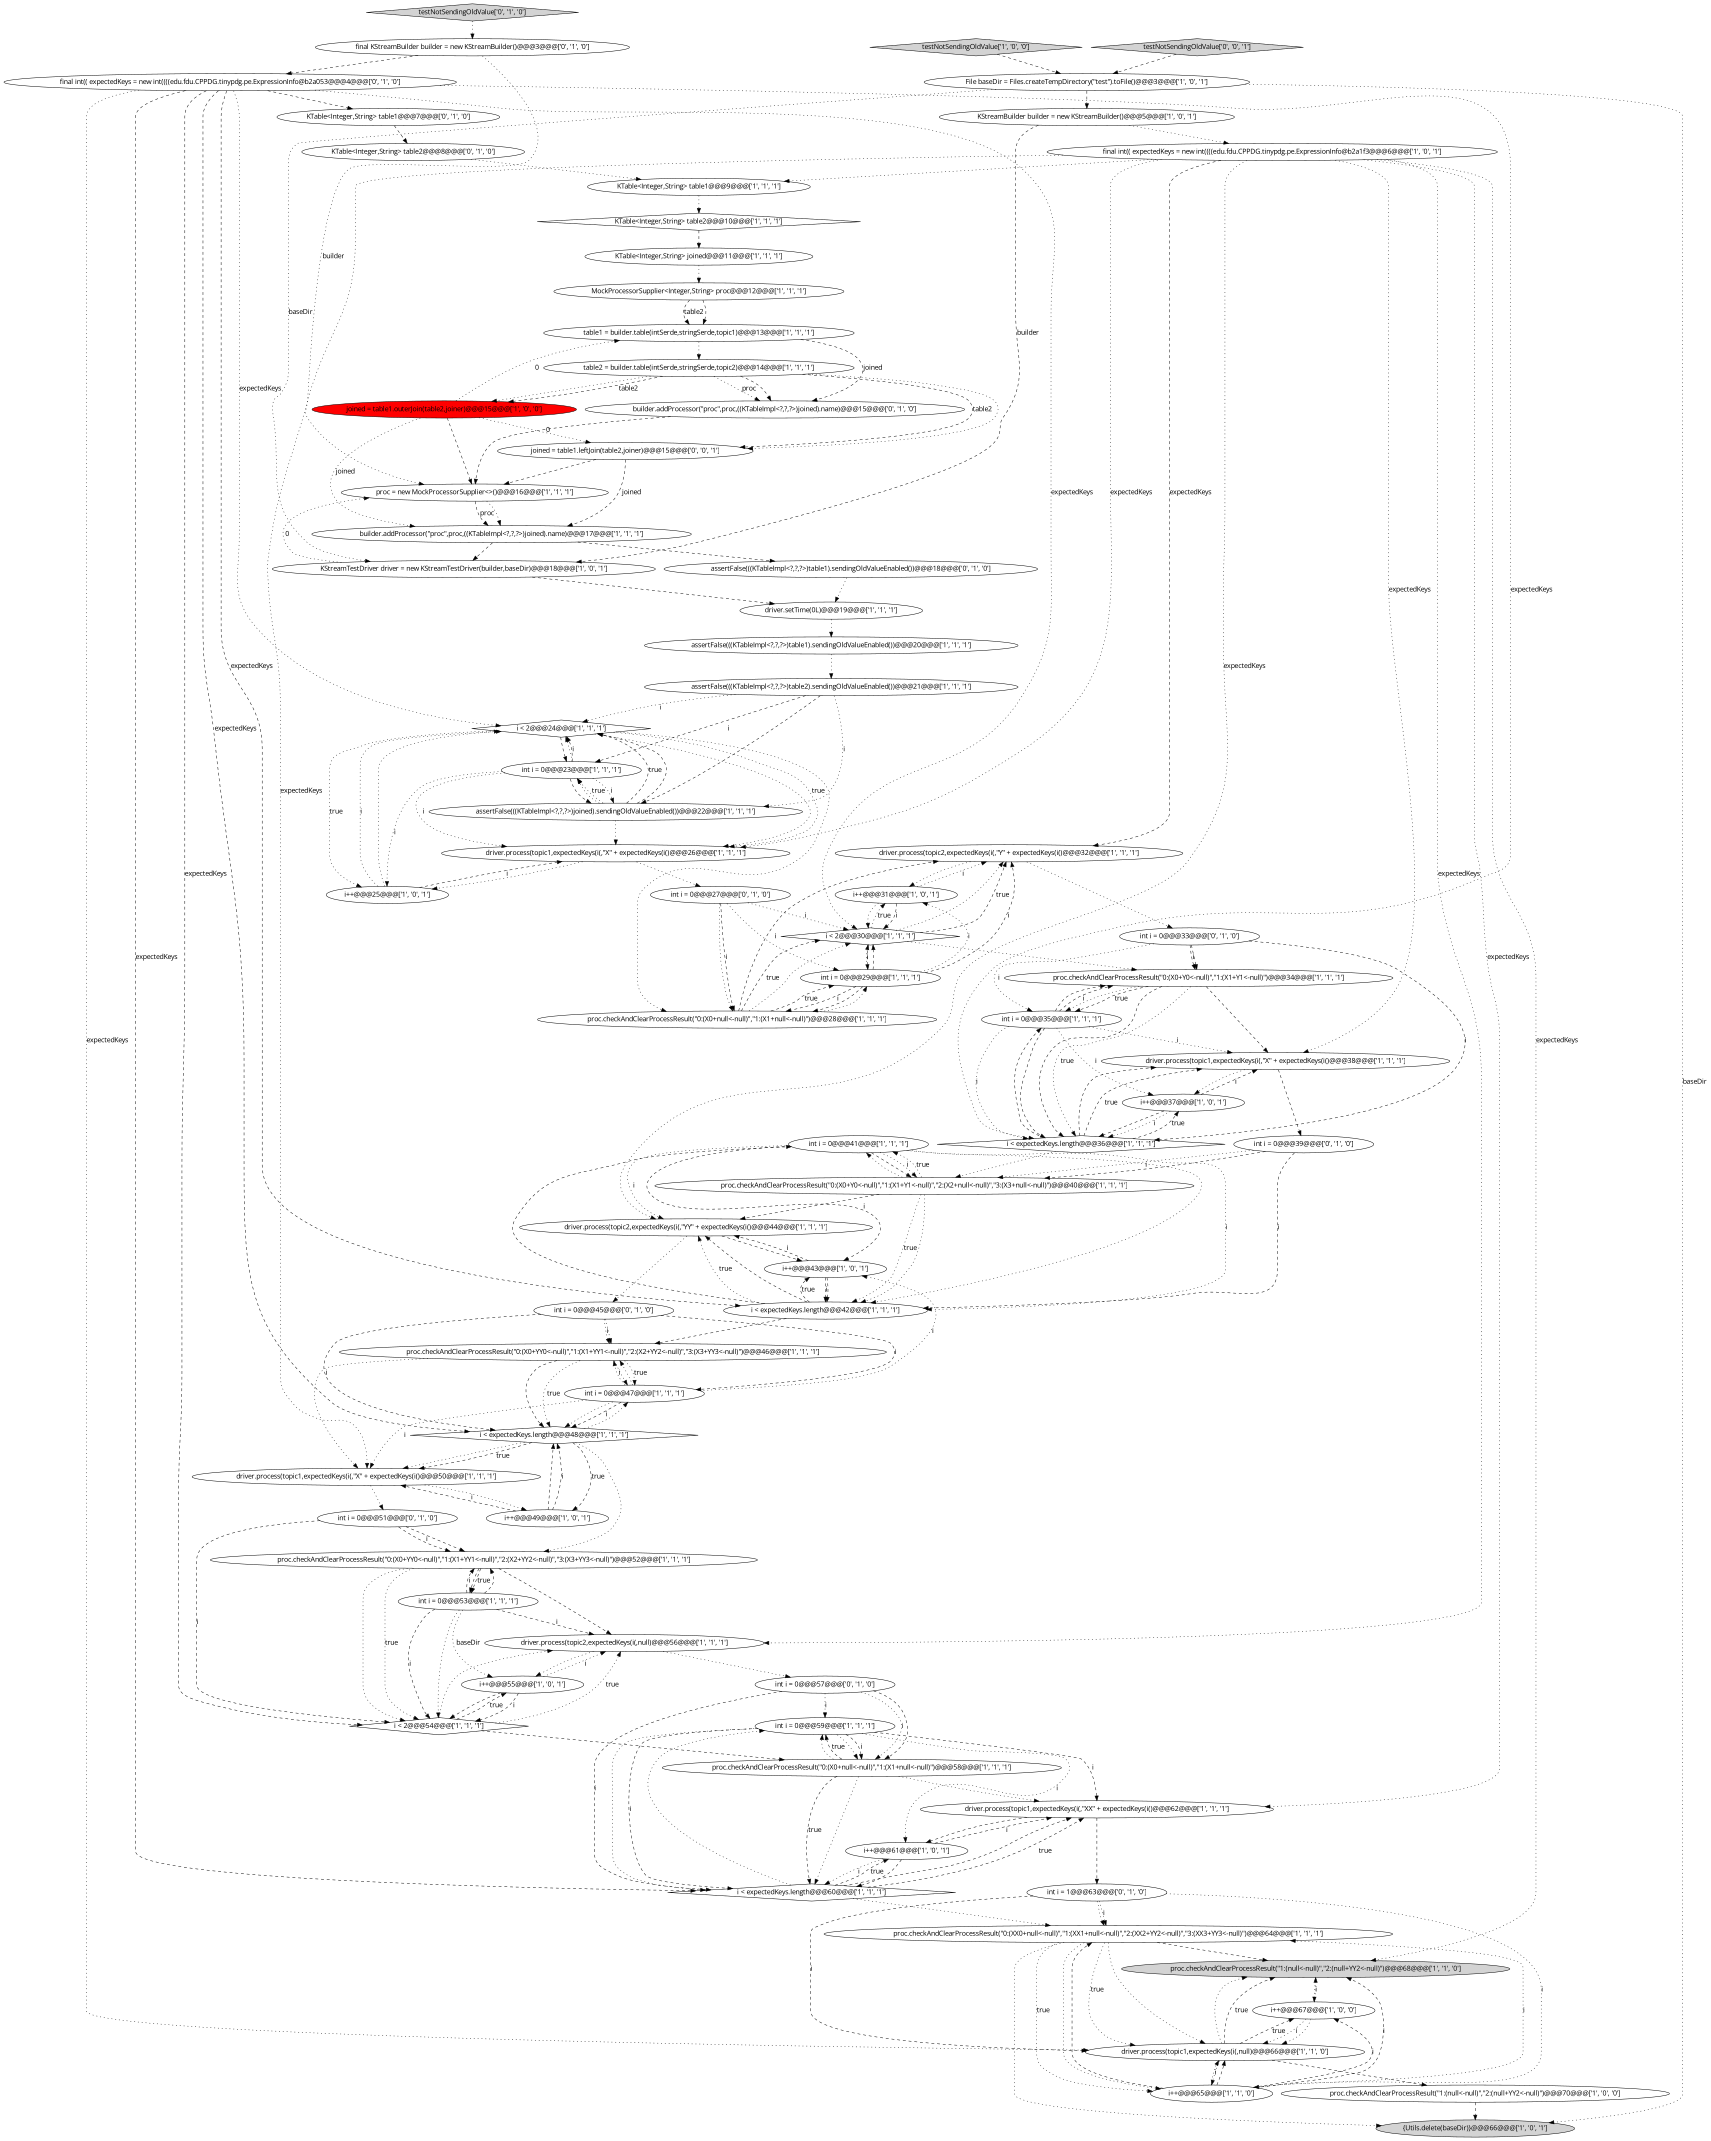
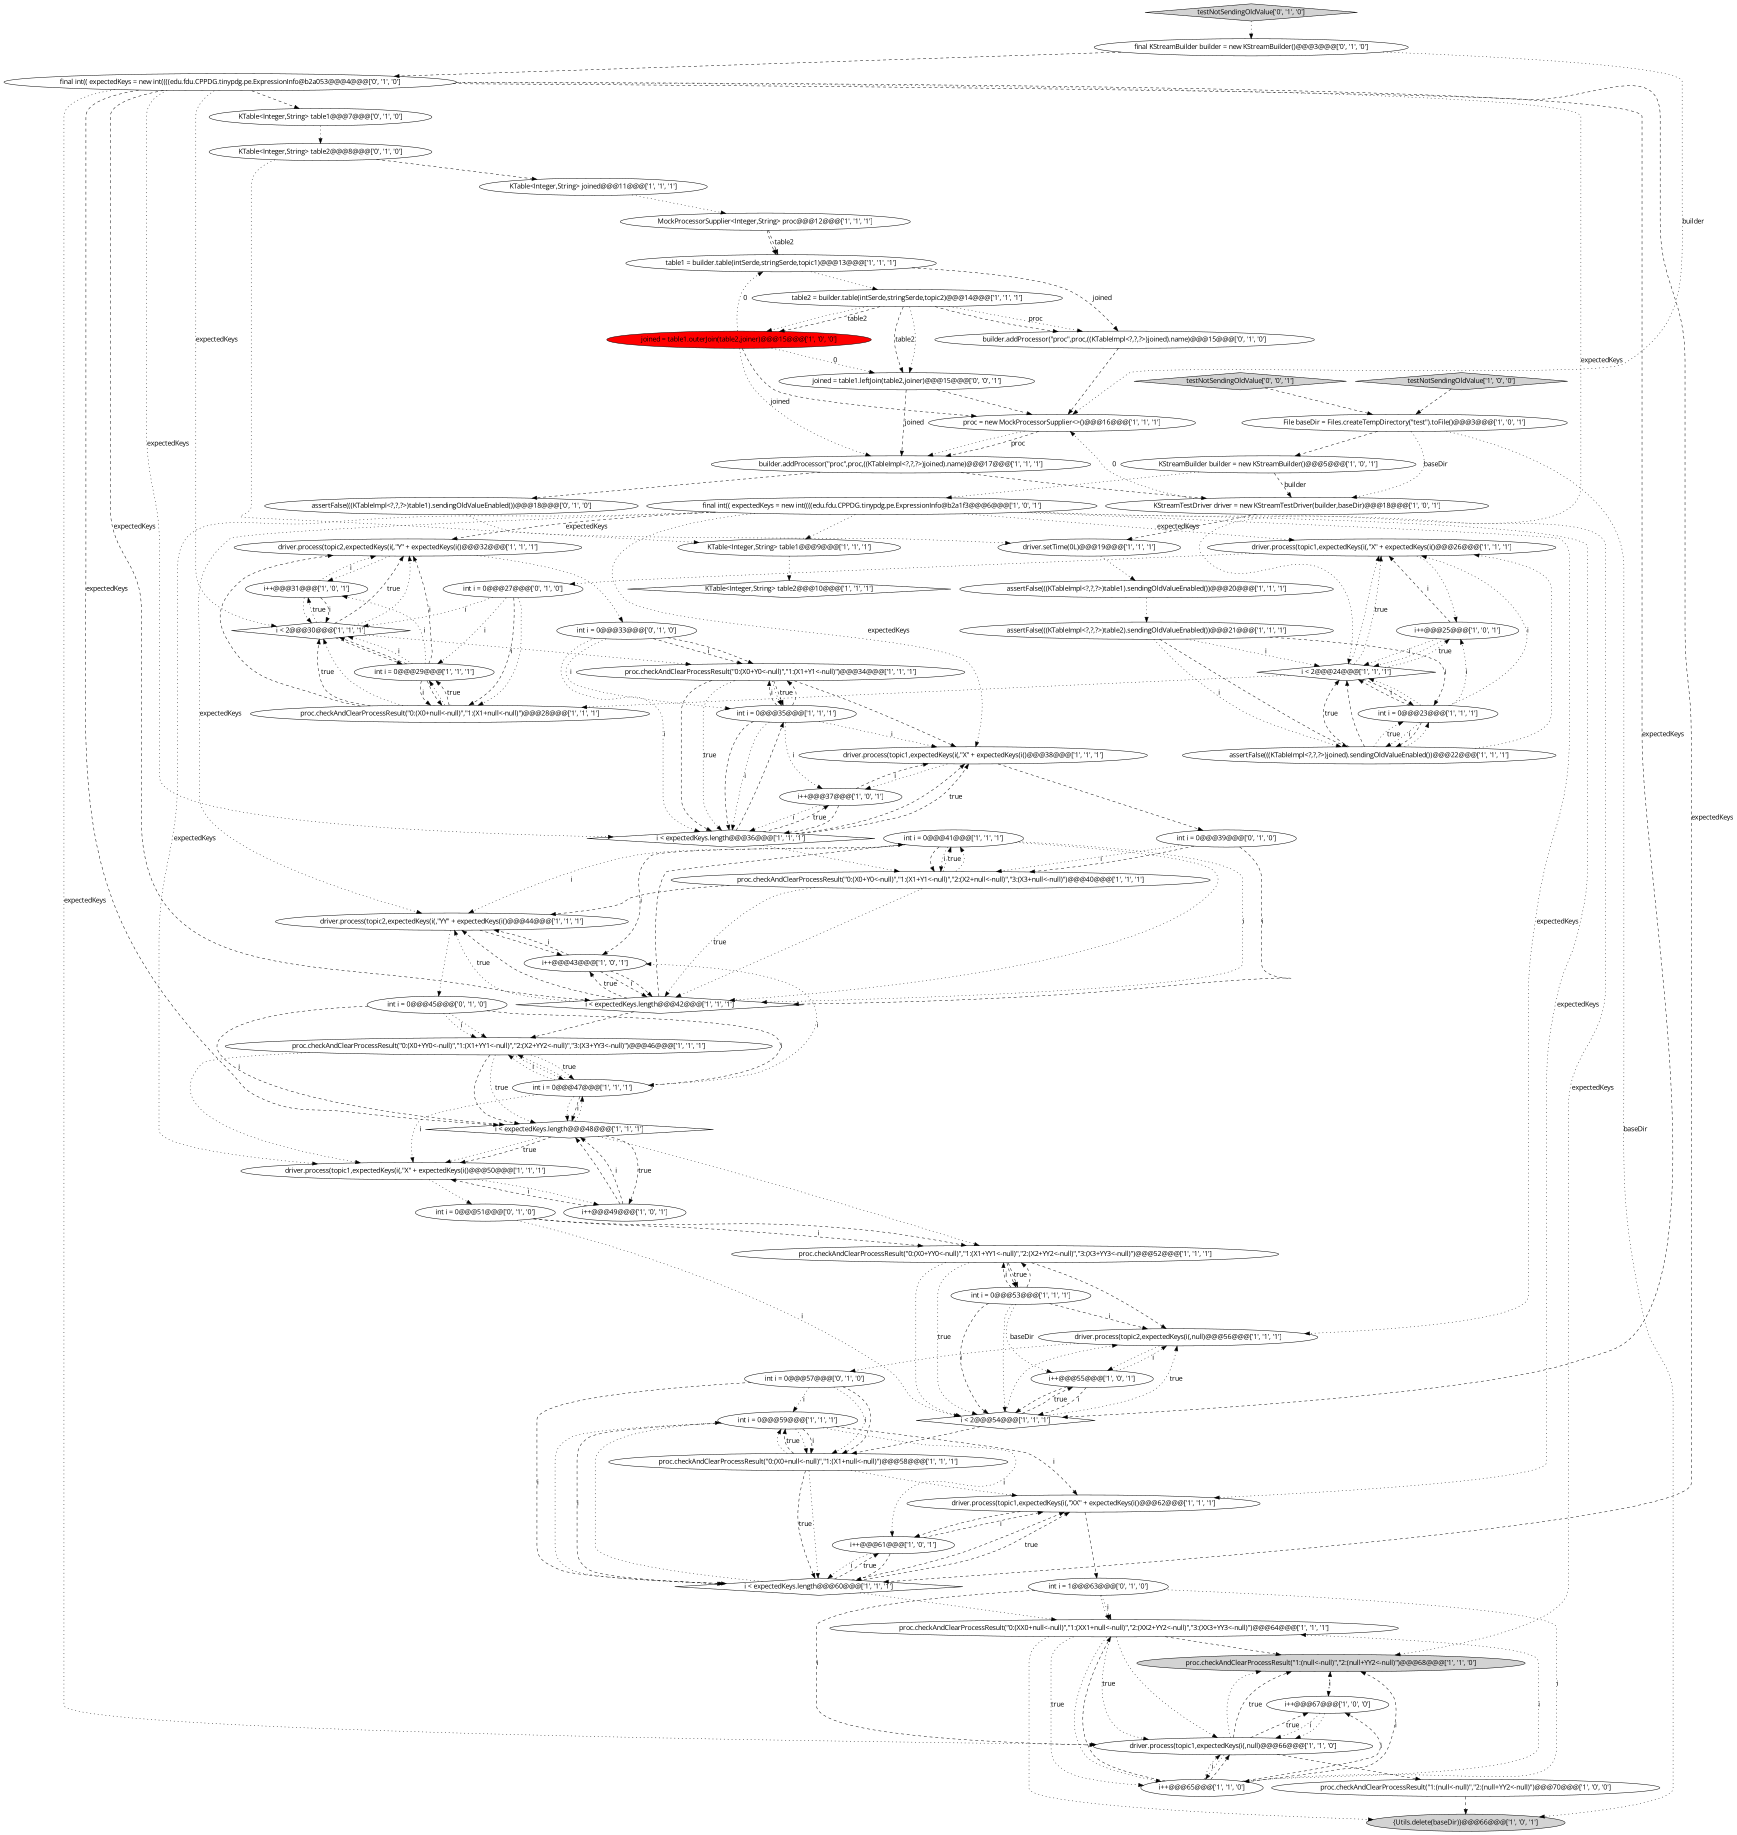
edge "KTable<Integer,String> table1@@@7@@@['0', '1', '0']" -> "KTable<Integer,String> table2@@@8@@@['0', '1', '0']": style dashed -> dotted
edge "KTable<Integer,String> table2@@@10@@@['1', '1', '1']" -> "KTable<Integer,String> joined@@@11@@@['1', '1', '1']": now "KTable<Integer,String> table2@@@8@@@['0', '1', '0']" -> "KTable<Integer,String> joined@@@11@@@['1', '1', '1']"
edge "int i = 0@@@33@@@['0', '1', '0']" -> "i < expectedKeys.length@@@36@@@['1', '1', '1']": style dashed -> dotted
node "i < expectedKeys.length@@@42@@@['1', '1', '1']": shape ellipse -> diamond
edge "int i = 0@@@51@@@['0', '1', '0']" -> "i < 2@@@54@@@['1', '1', '1']": style dashed -> dotted
